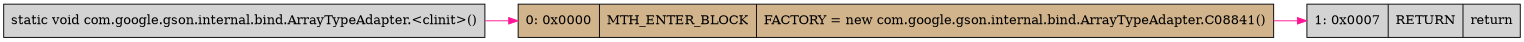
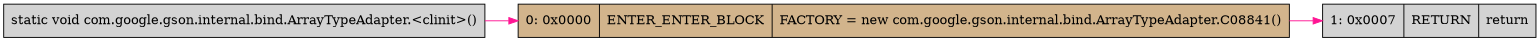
node "0: 0x0000": text "MTH_ENTER_BLOCK" -> "ENTER_ENTER_BLOCK"
